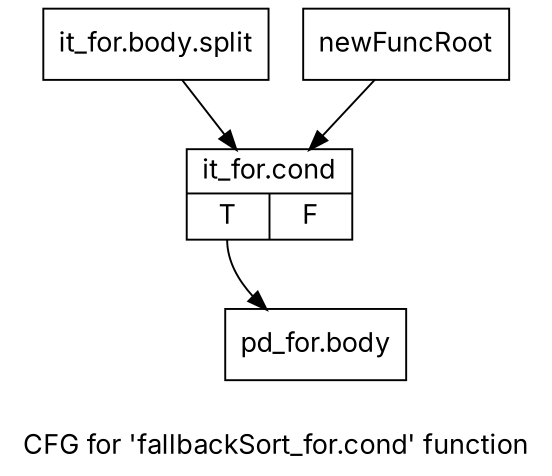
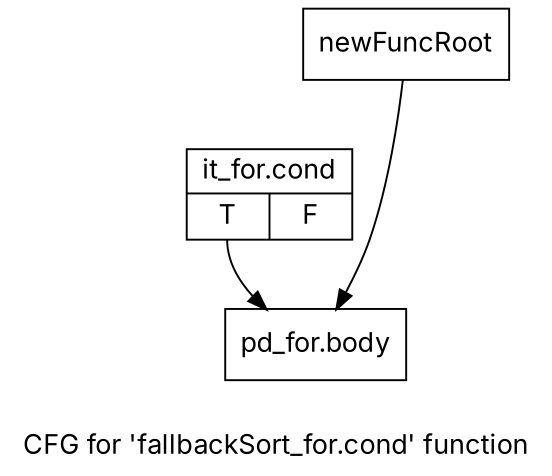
node "it_for.body.split": removed
edge "newFuncRoot" -> "it_for.cond": now "newFuncRoot" -> "pd_for.body"
